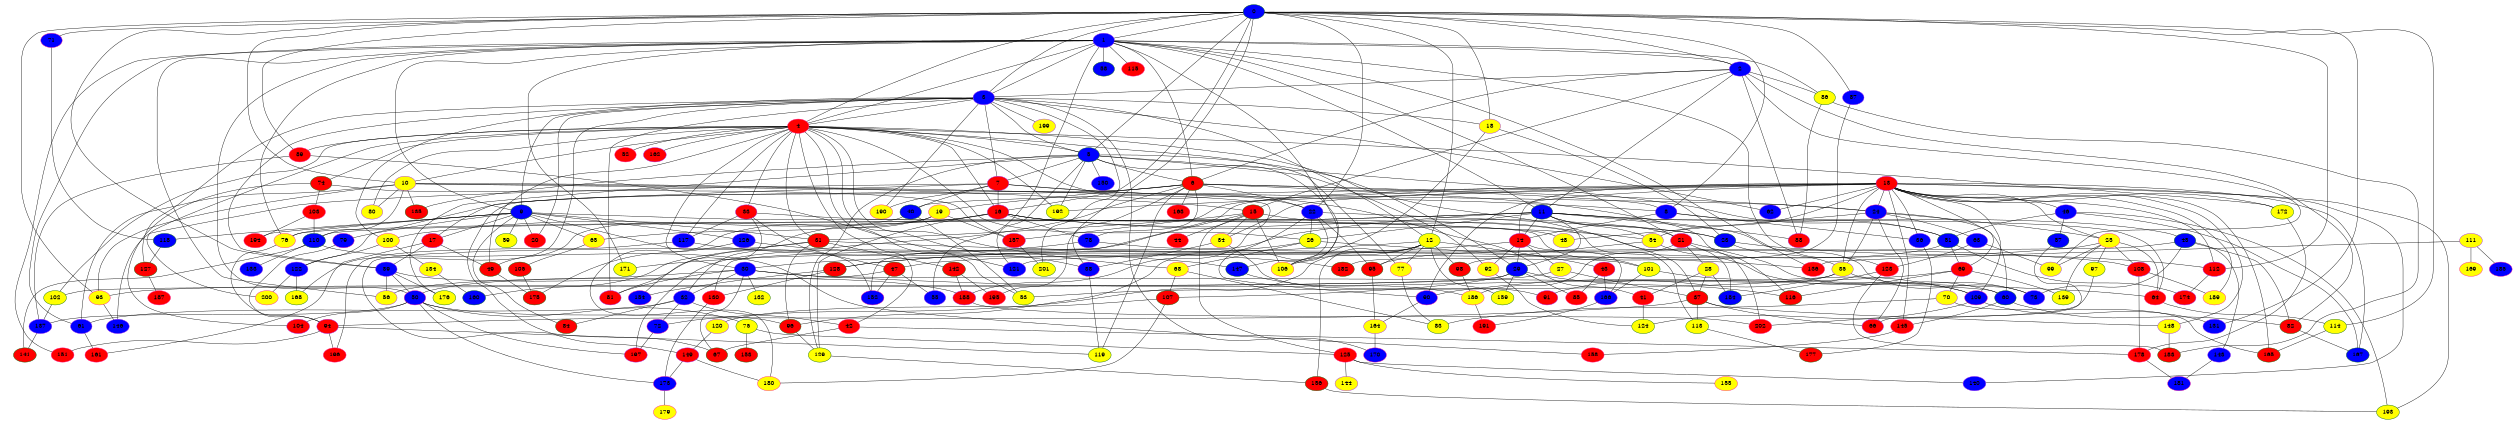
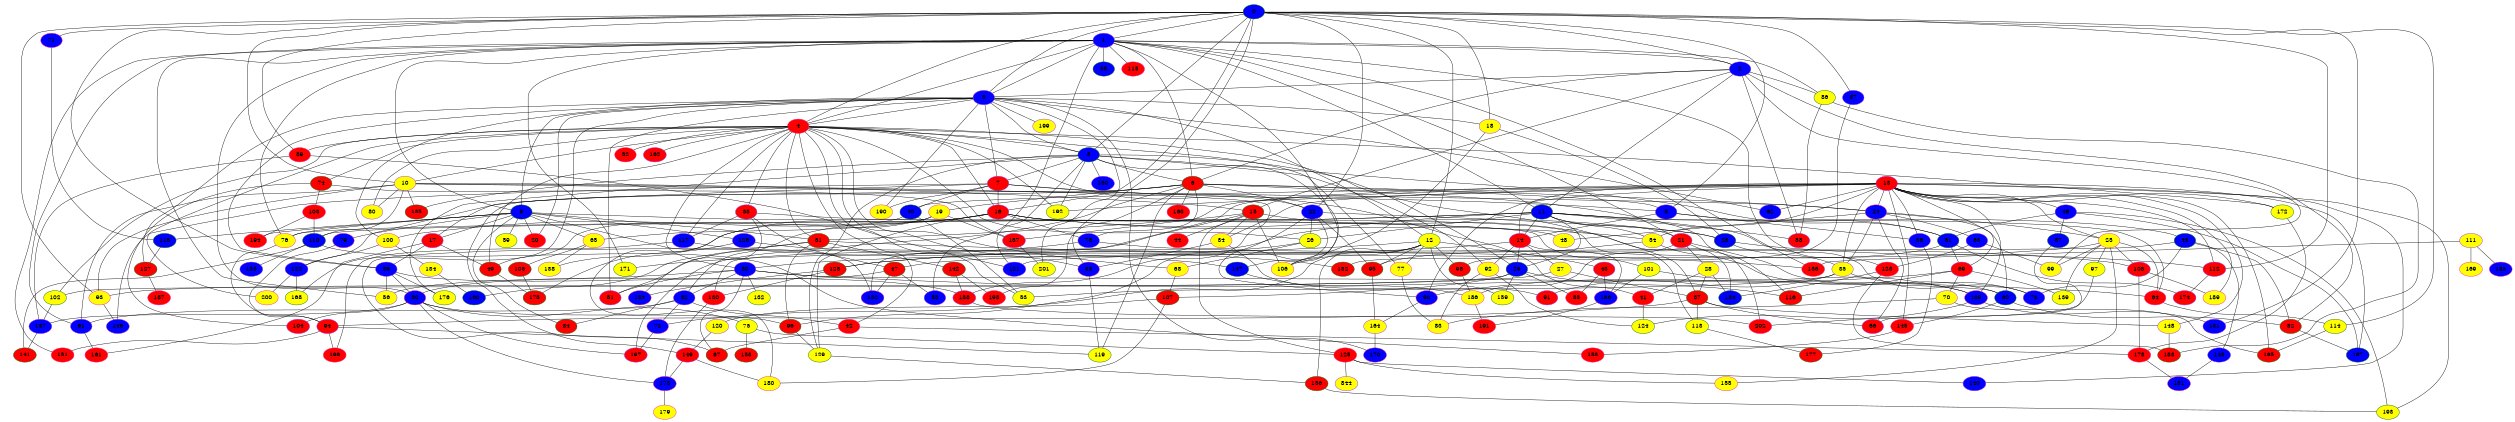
edge "26" -- "101": removed
node "138": added
edge "68" -- "83": now "92" -- "83"
node "83": color darkgreen -> deeppink
edge "25" -- "155": added
node "144": label "144" -> "844"
